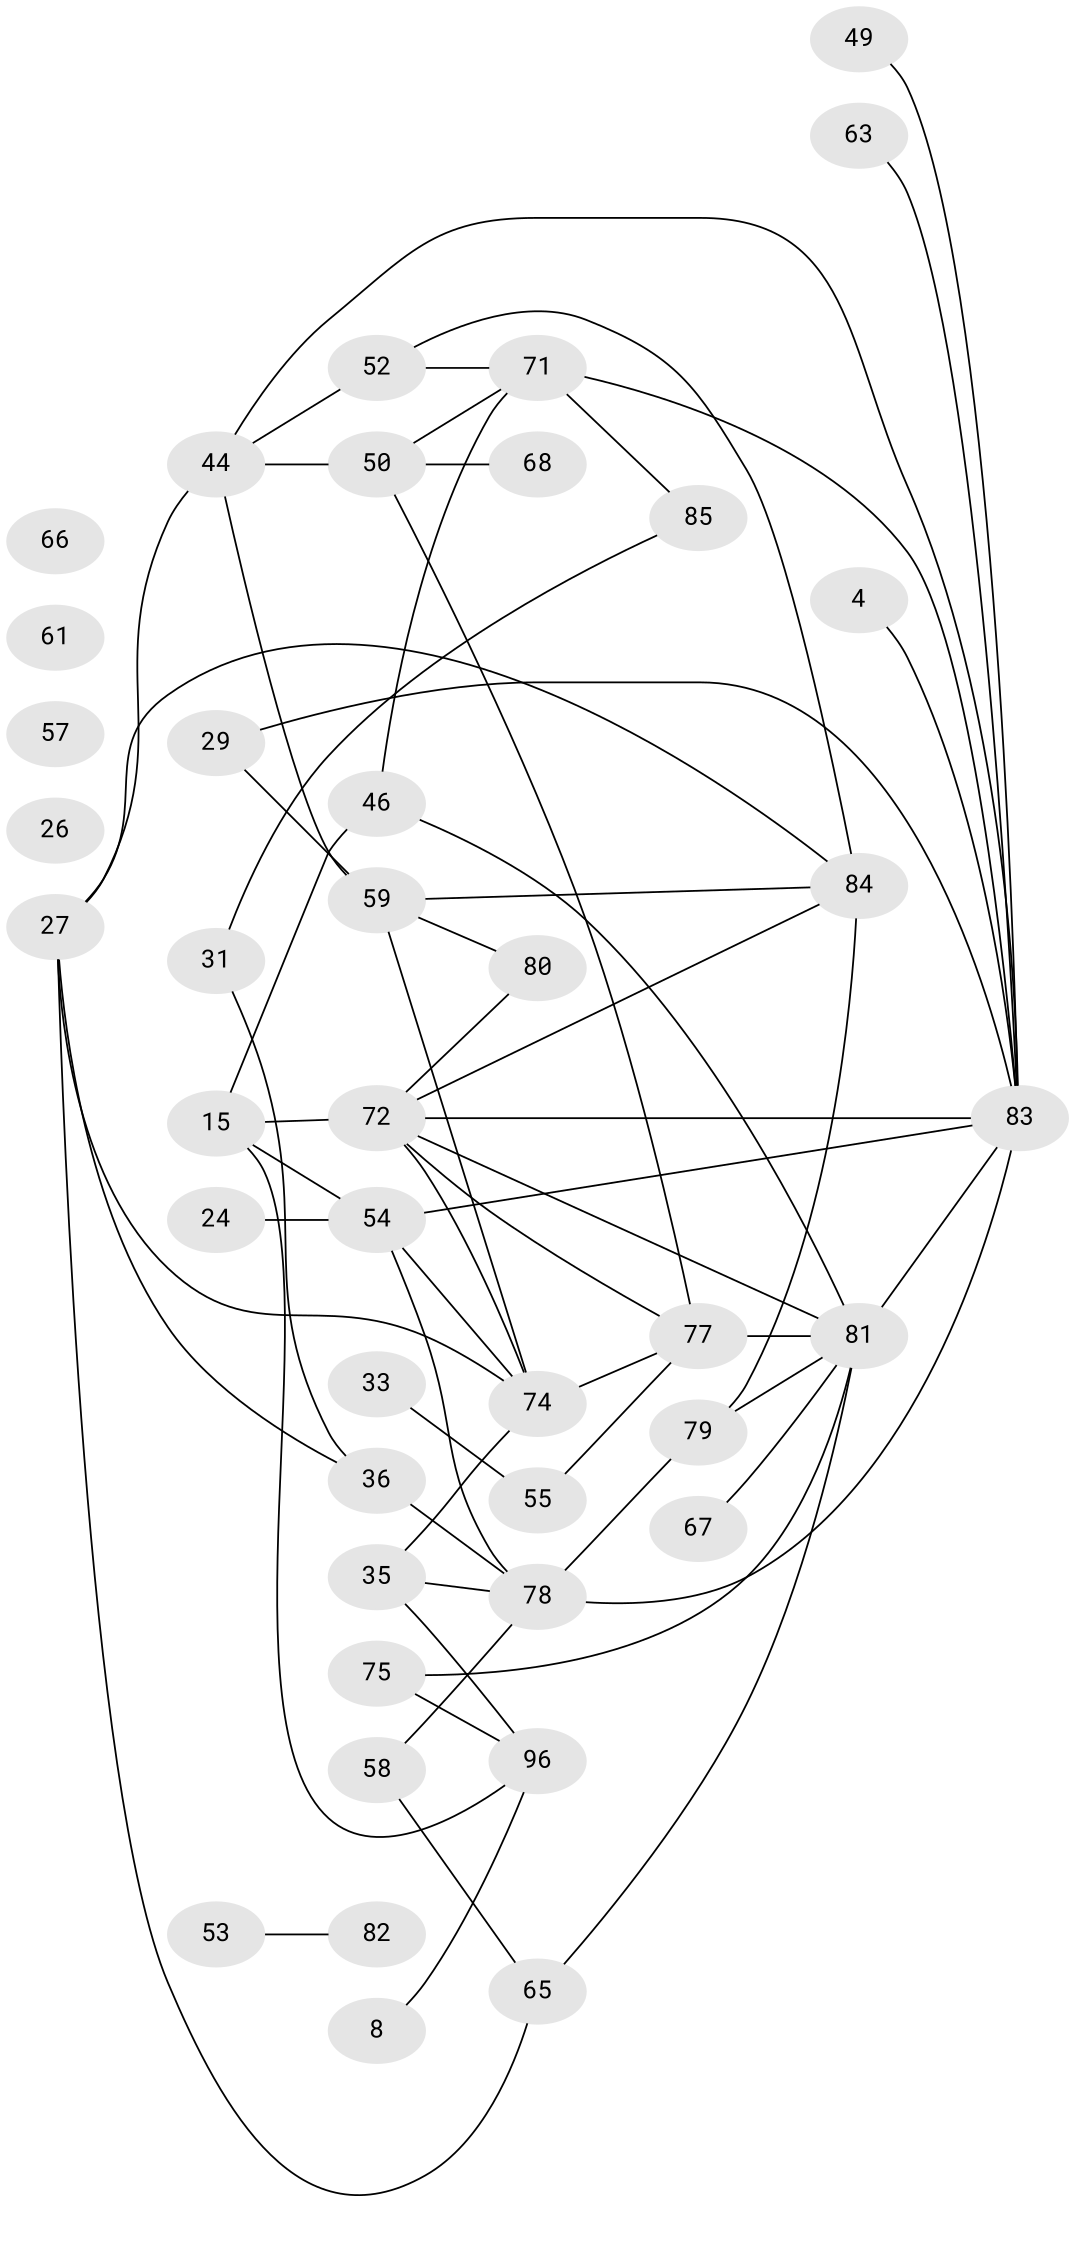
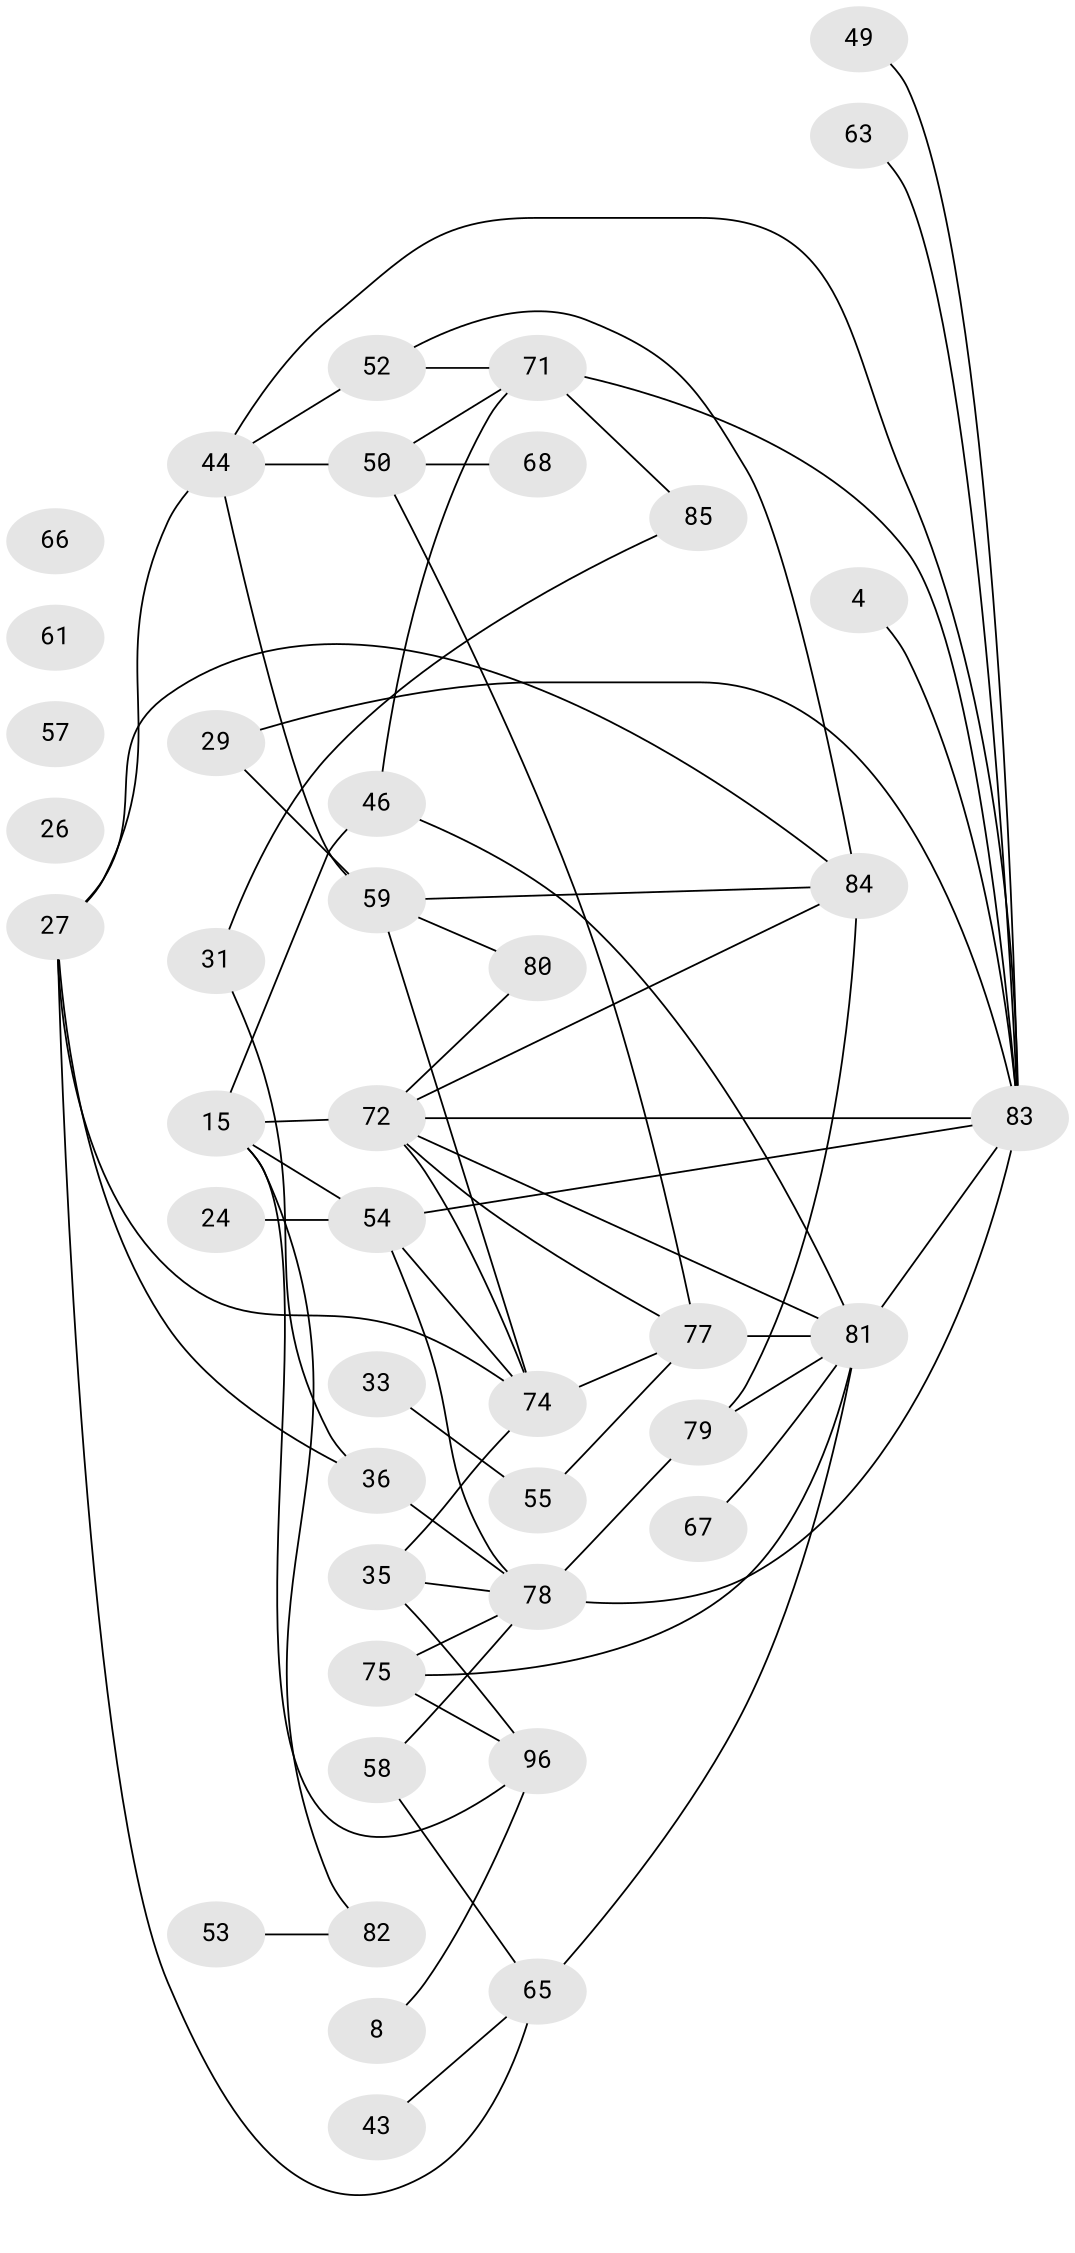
edge "15" -- "82": added
edge "78" -- "75": added
node "43": added
